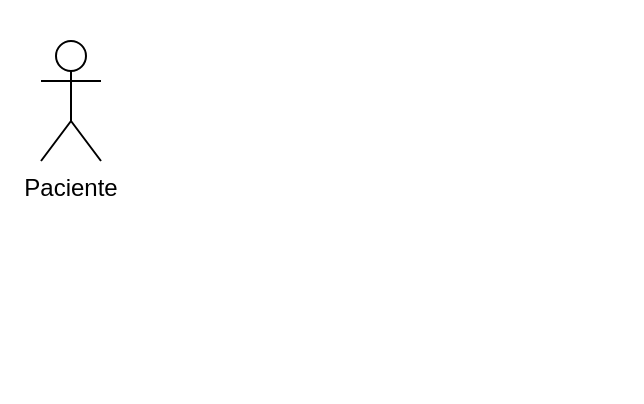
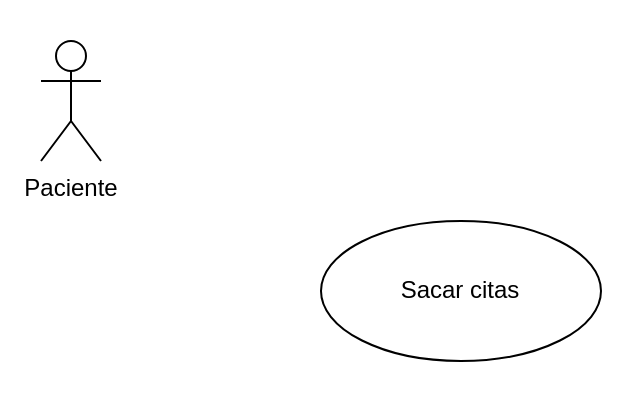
node "Sacar citas": added
